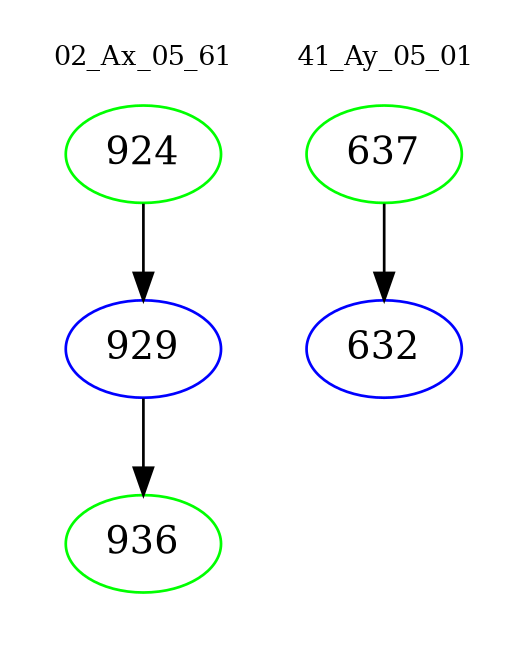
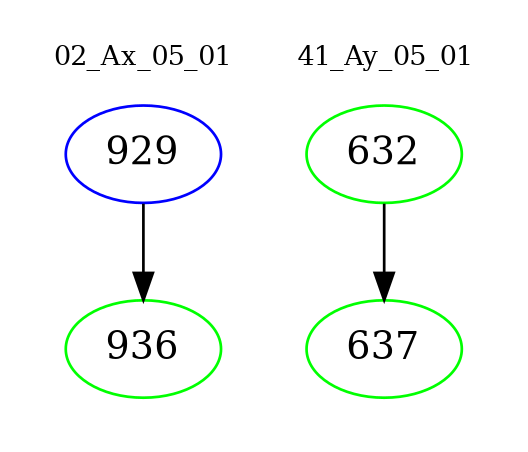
cluster "02_Ax_05_61": label "02_Ax_05_61" -> "02_Ax_05_01"
node "924": removed
edge "637" -> "632": reversed
node "632": color blue -> green
